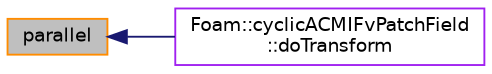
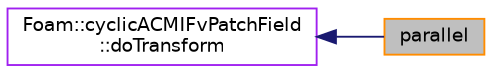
edge "Foam::cyclicACMIFvPatchField ::doTransform" -> "parallel": reversed
